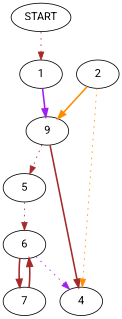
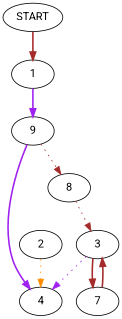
edge "START" -> "1": style dotted -> bold
edge "2" -> "9": removed
node "5": label "5" -> "8"
edge "9" -> "4": color brown -> purple
node "6": label "6" -> "3"
